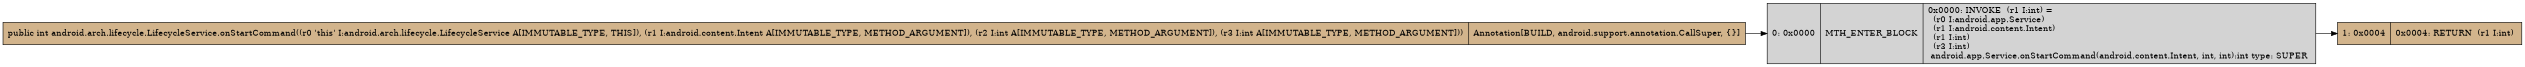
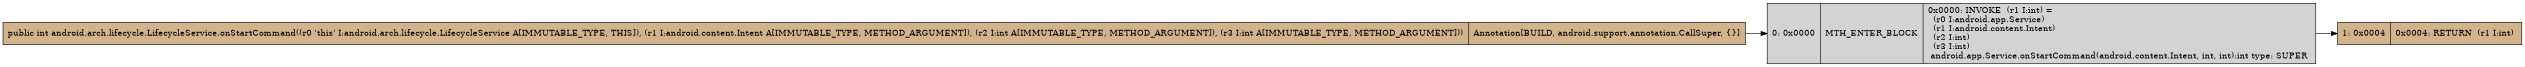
node "0: 0x0000": text "(r1 I:int)" -> "(r2 I:int)"
